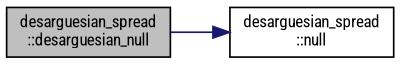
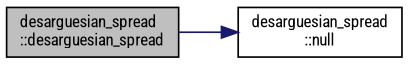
node "desarguesian_spread ::desarguesian_null": label "desarguesian_spread ::desarguesian_null" -> "desarguesian_spread ::desarguesian_spread"
